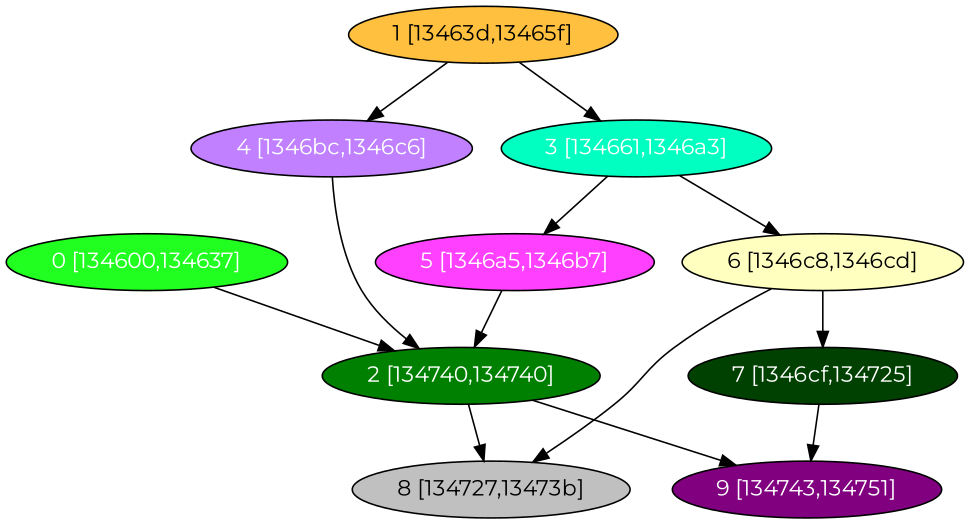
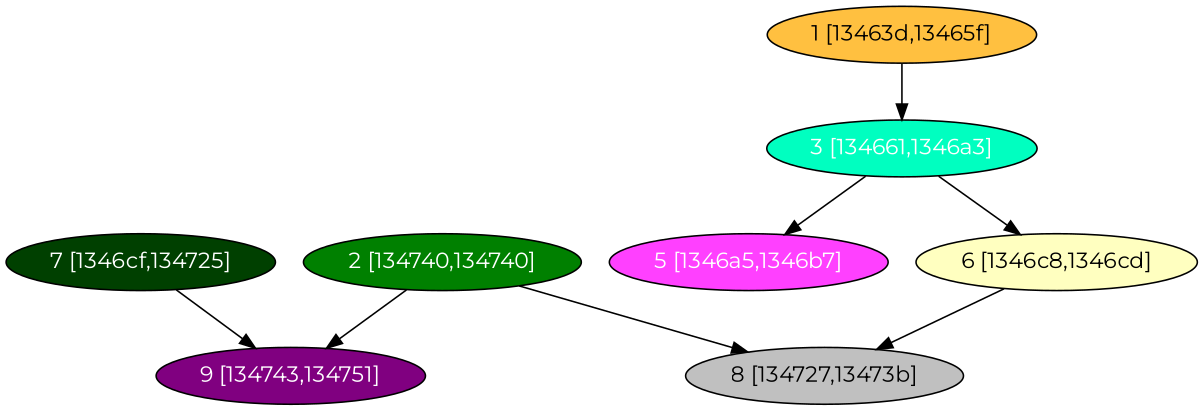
node "4 [1346bc,1346c6]": removed
node "0 [134600,134637]": removed
edge "5 [1346a5,1346b7]" -> "2 [134740,134740]": removed
edge "6 [1346c8,1346cd]" -> "7 [1346cf,134725]": removed
